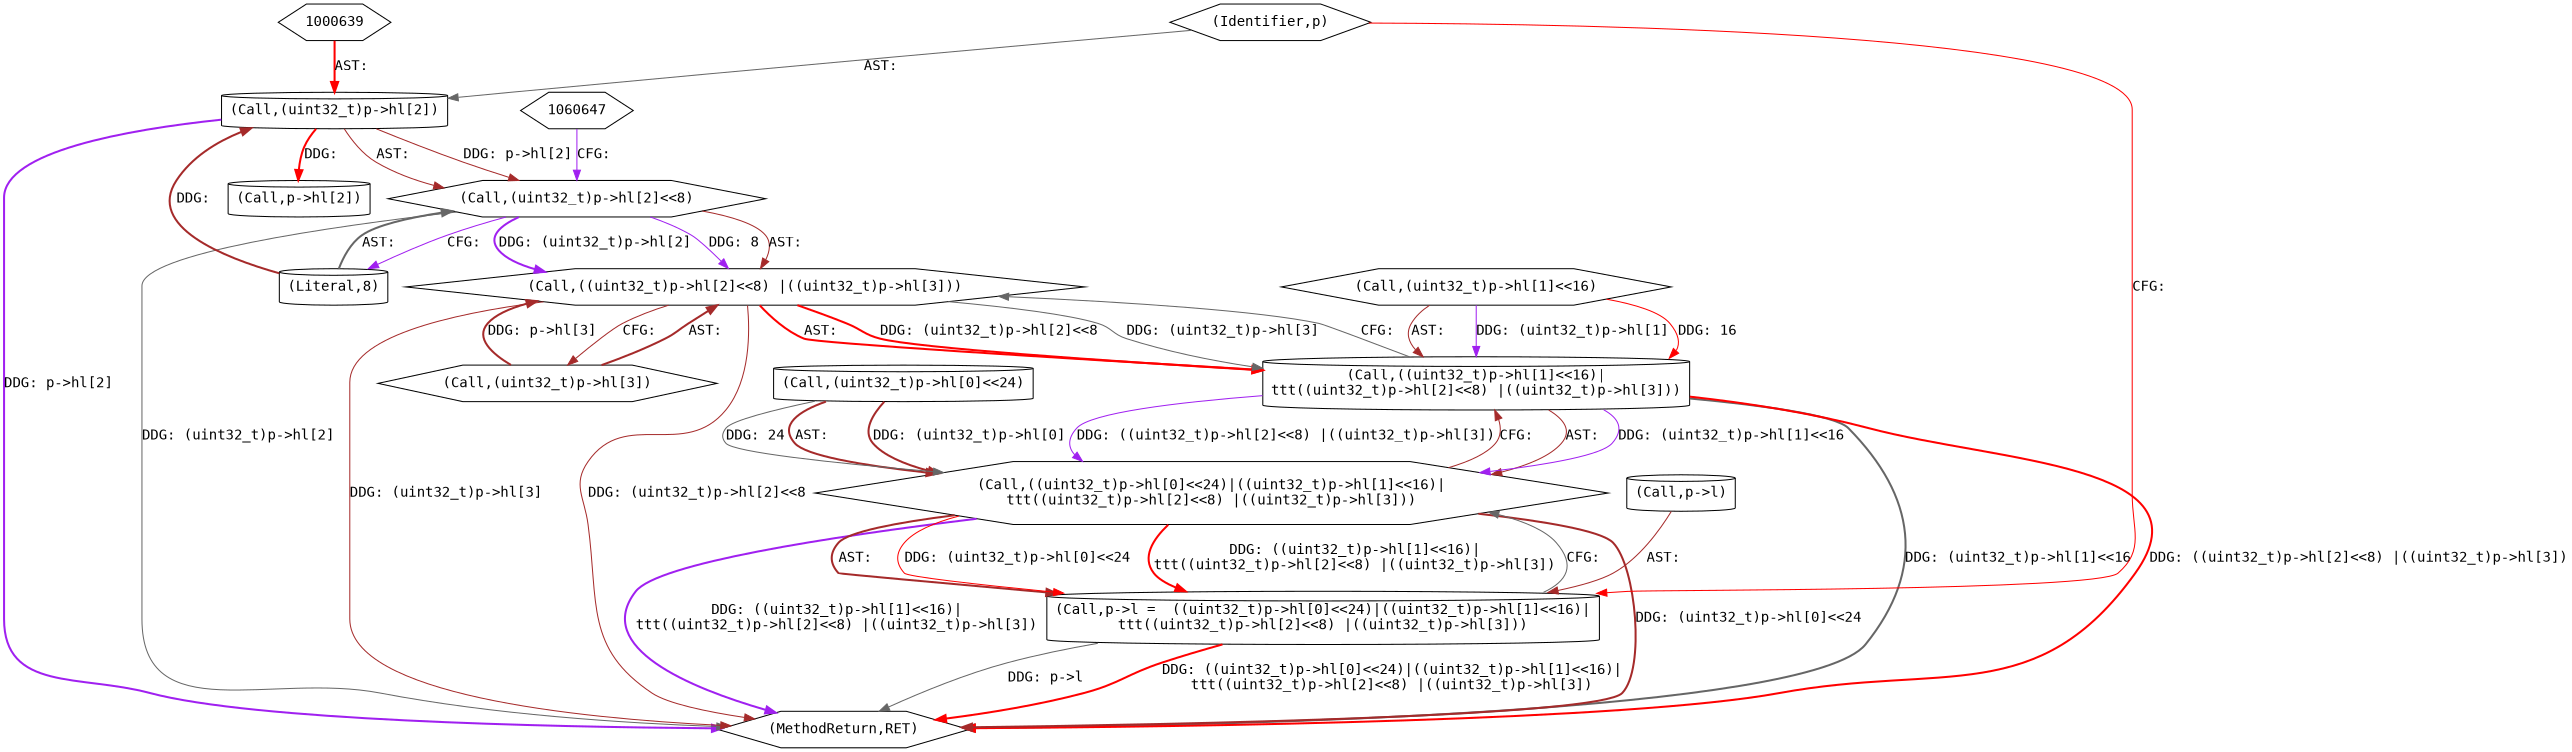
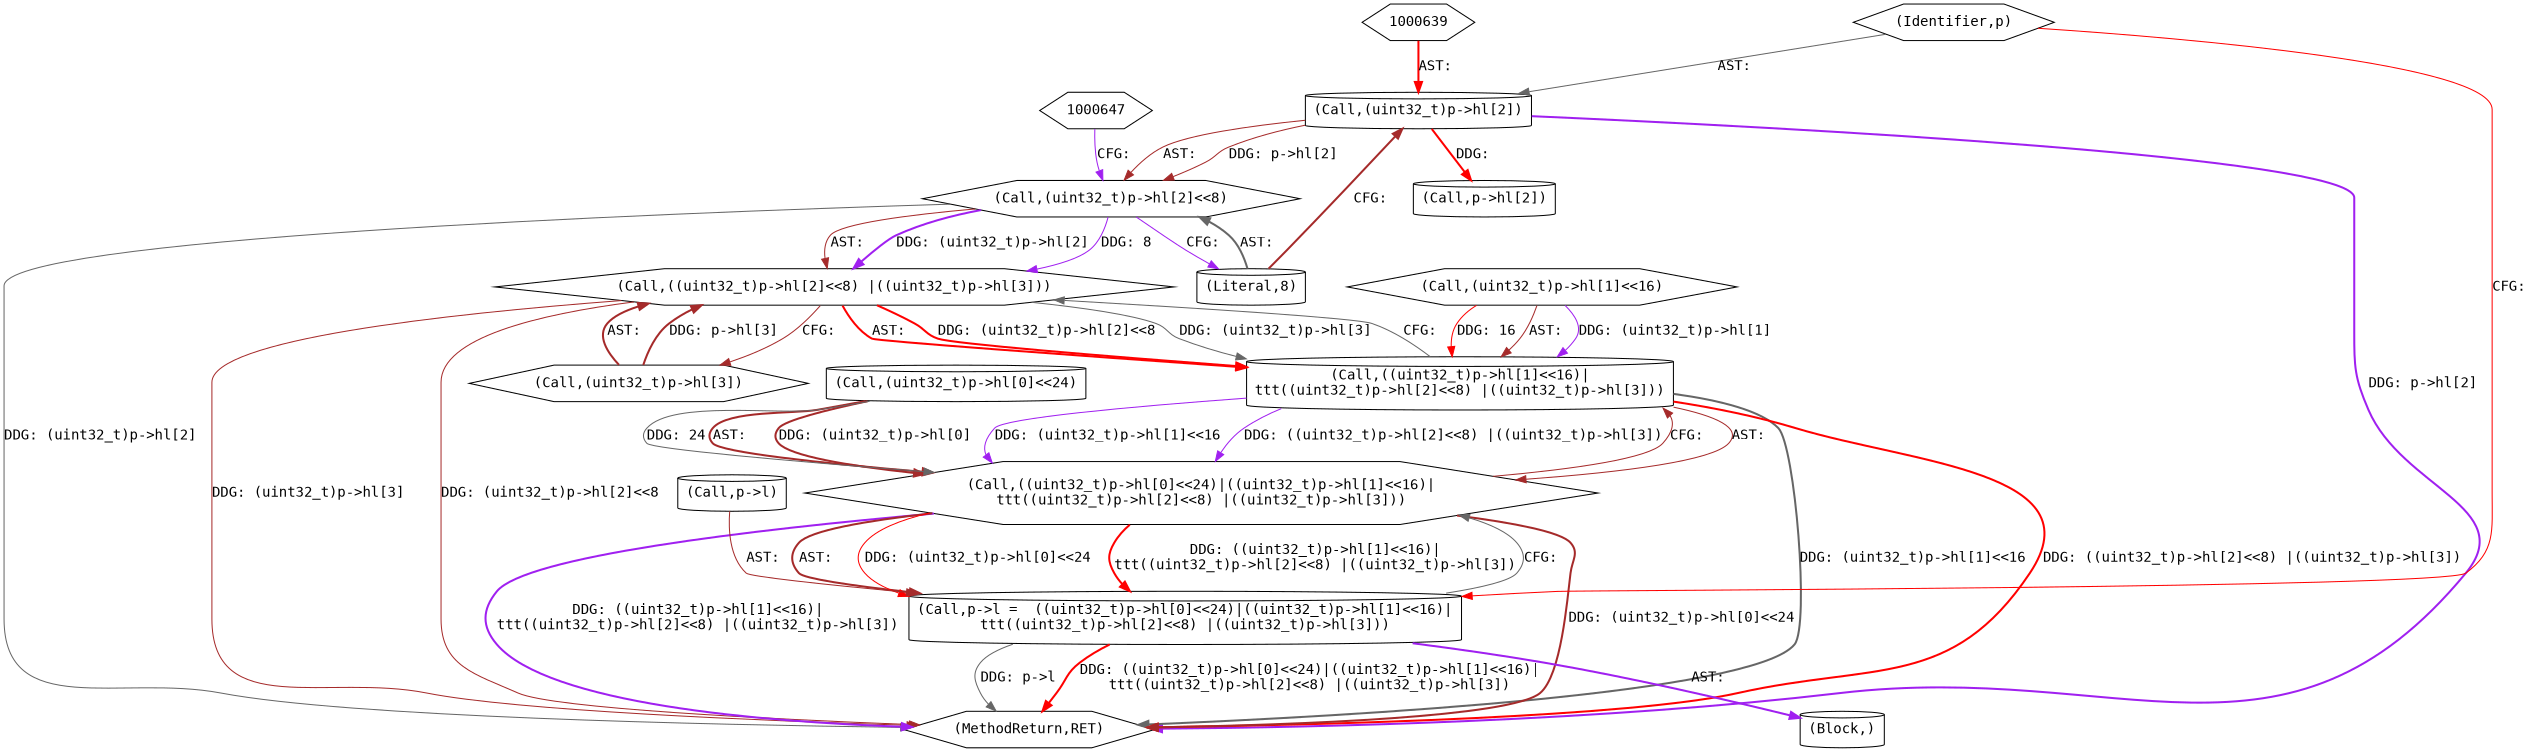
node "1060647": label "1060647" -> "1000647"
edge "(Literal,8)" -> "(Call,(uint32_t)p->hl[2])": label "DDG: " -> "CFG: "
node "(Block,)": added
